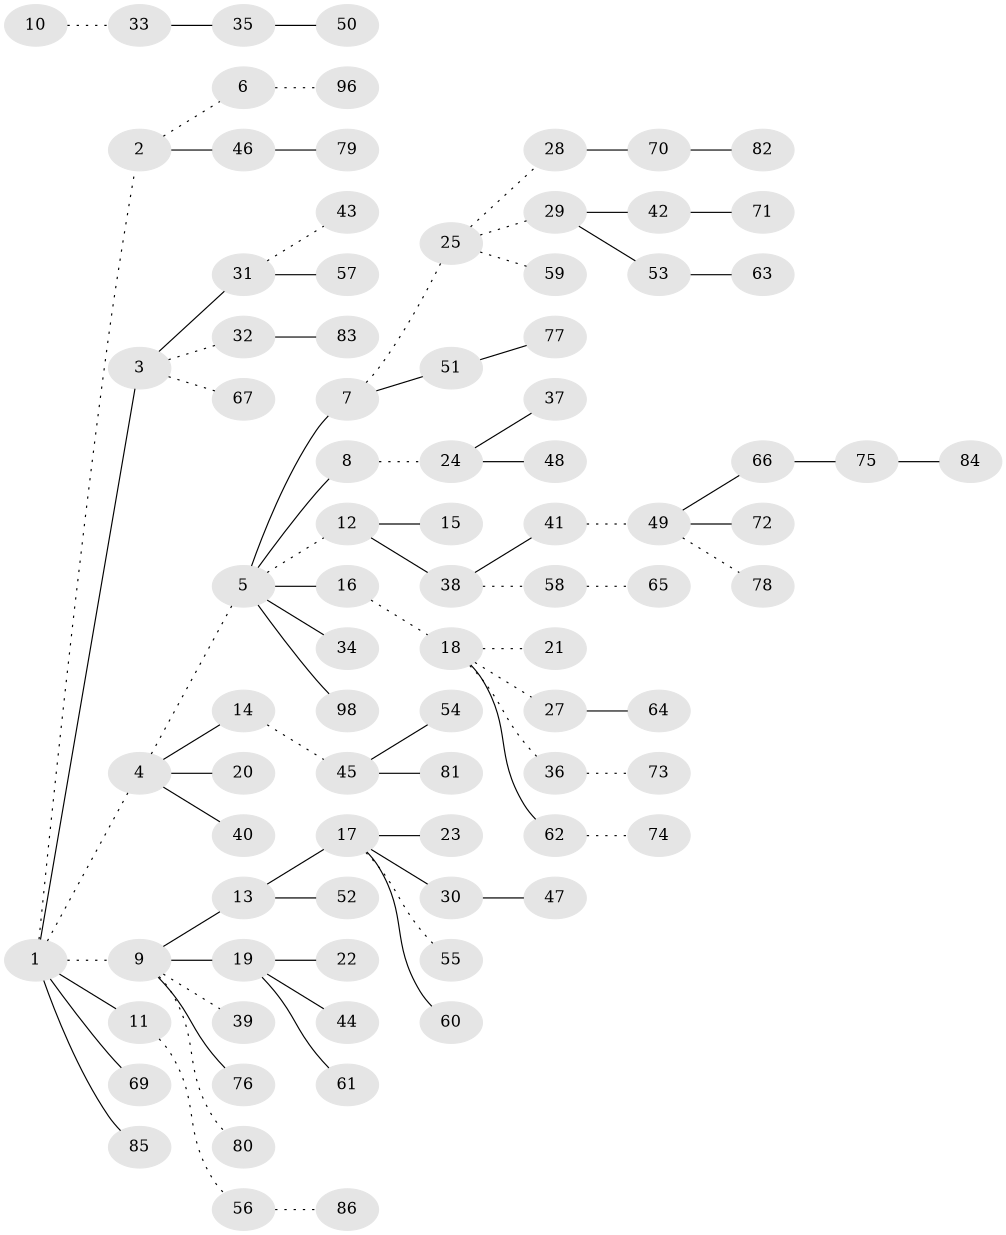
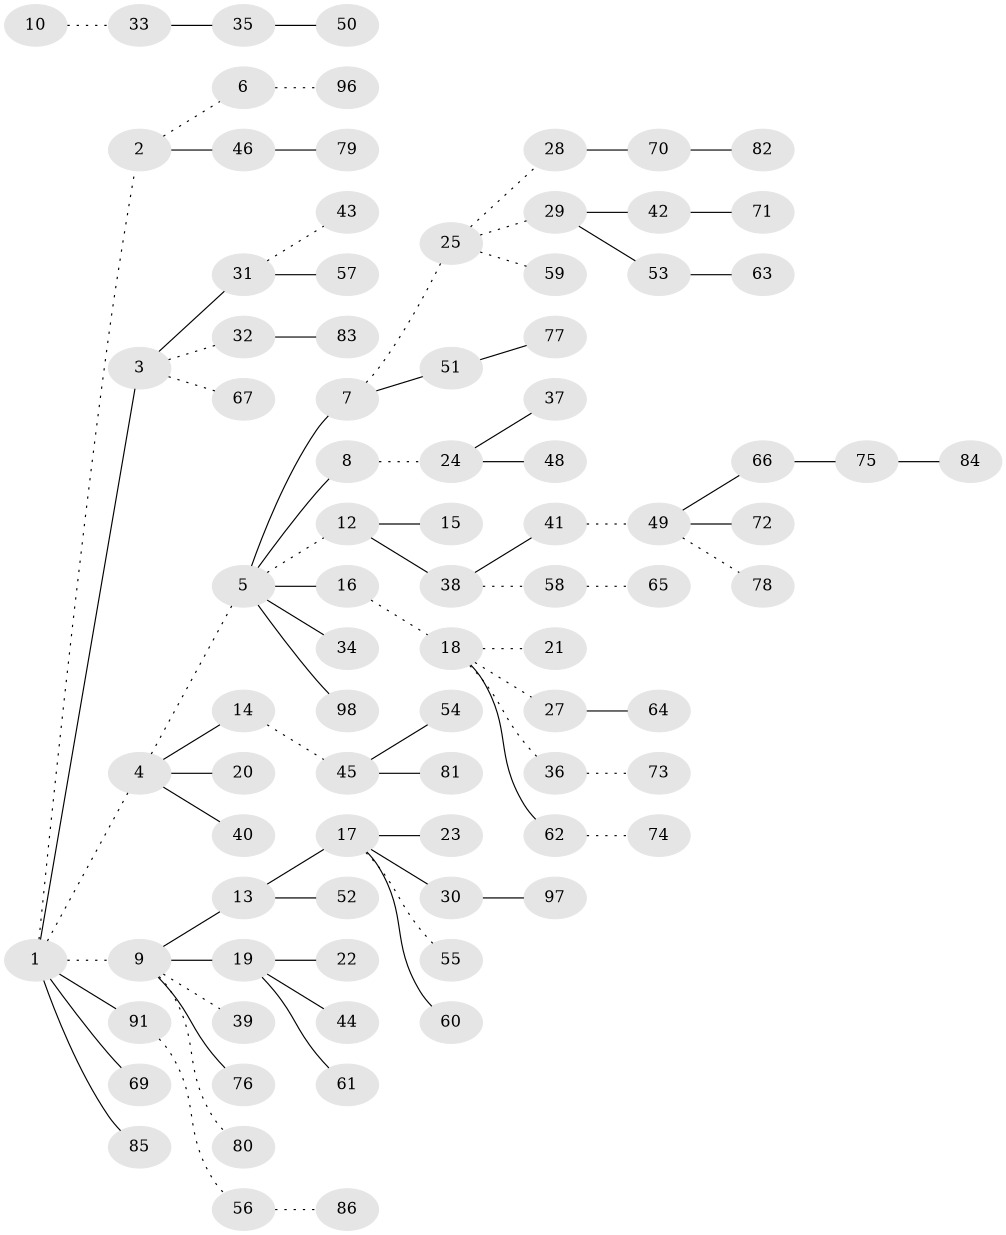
node "47": label "47" -> "97"
node "11": label "11" -> "91"
